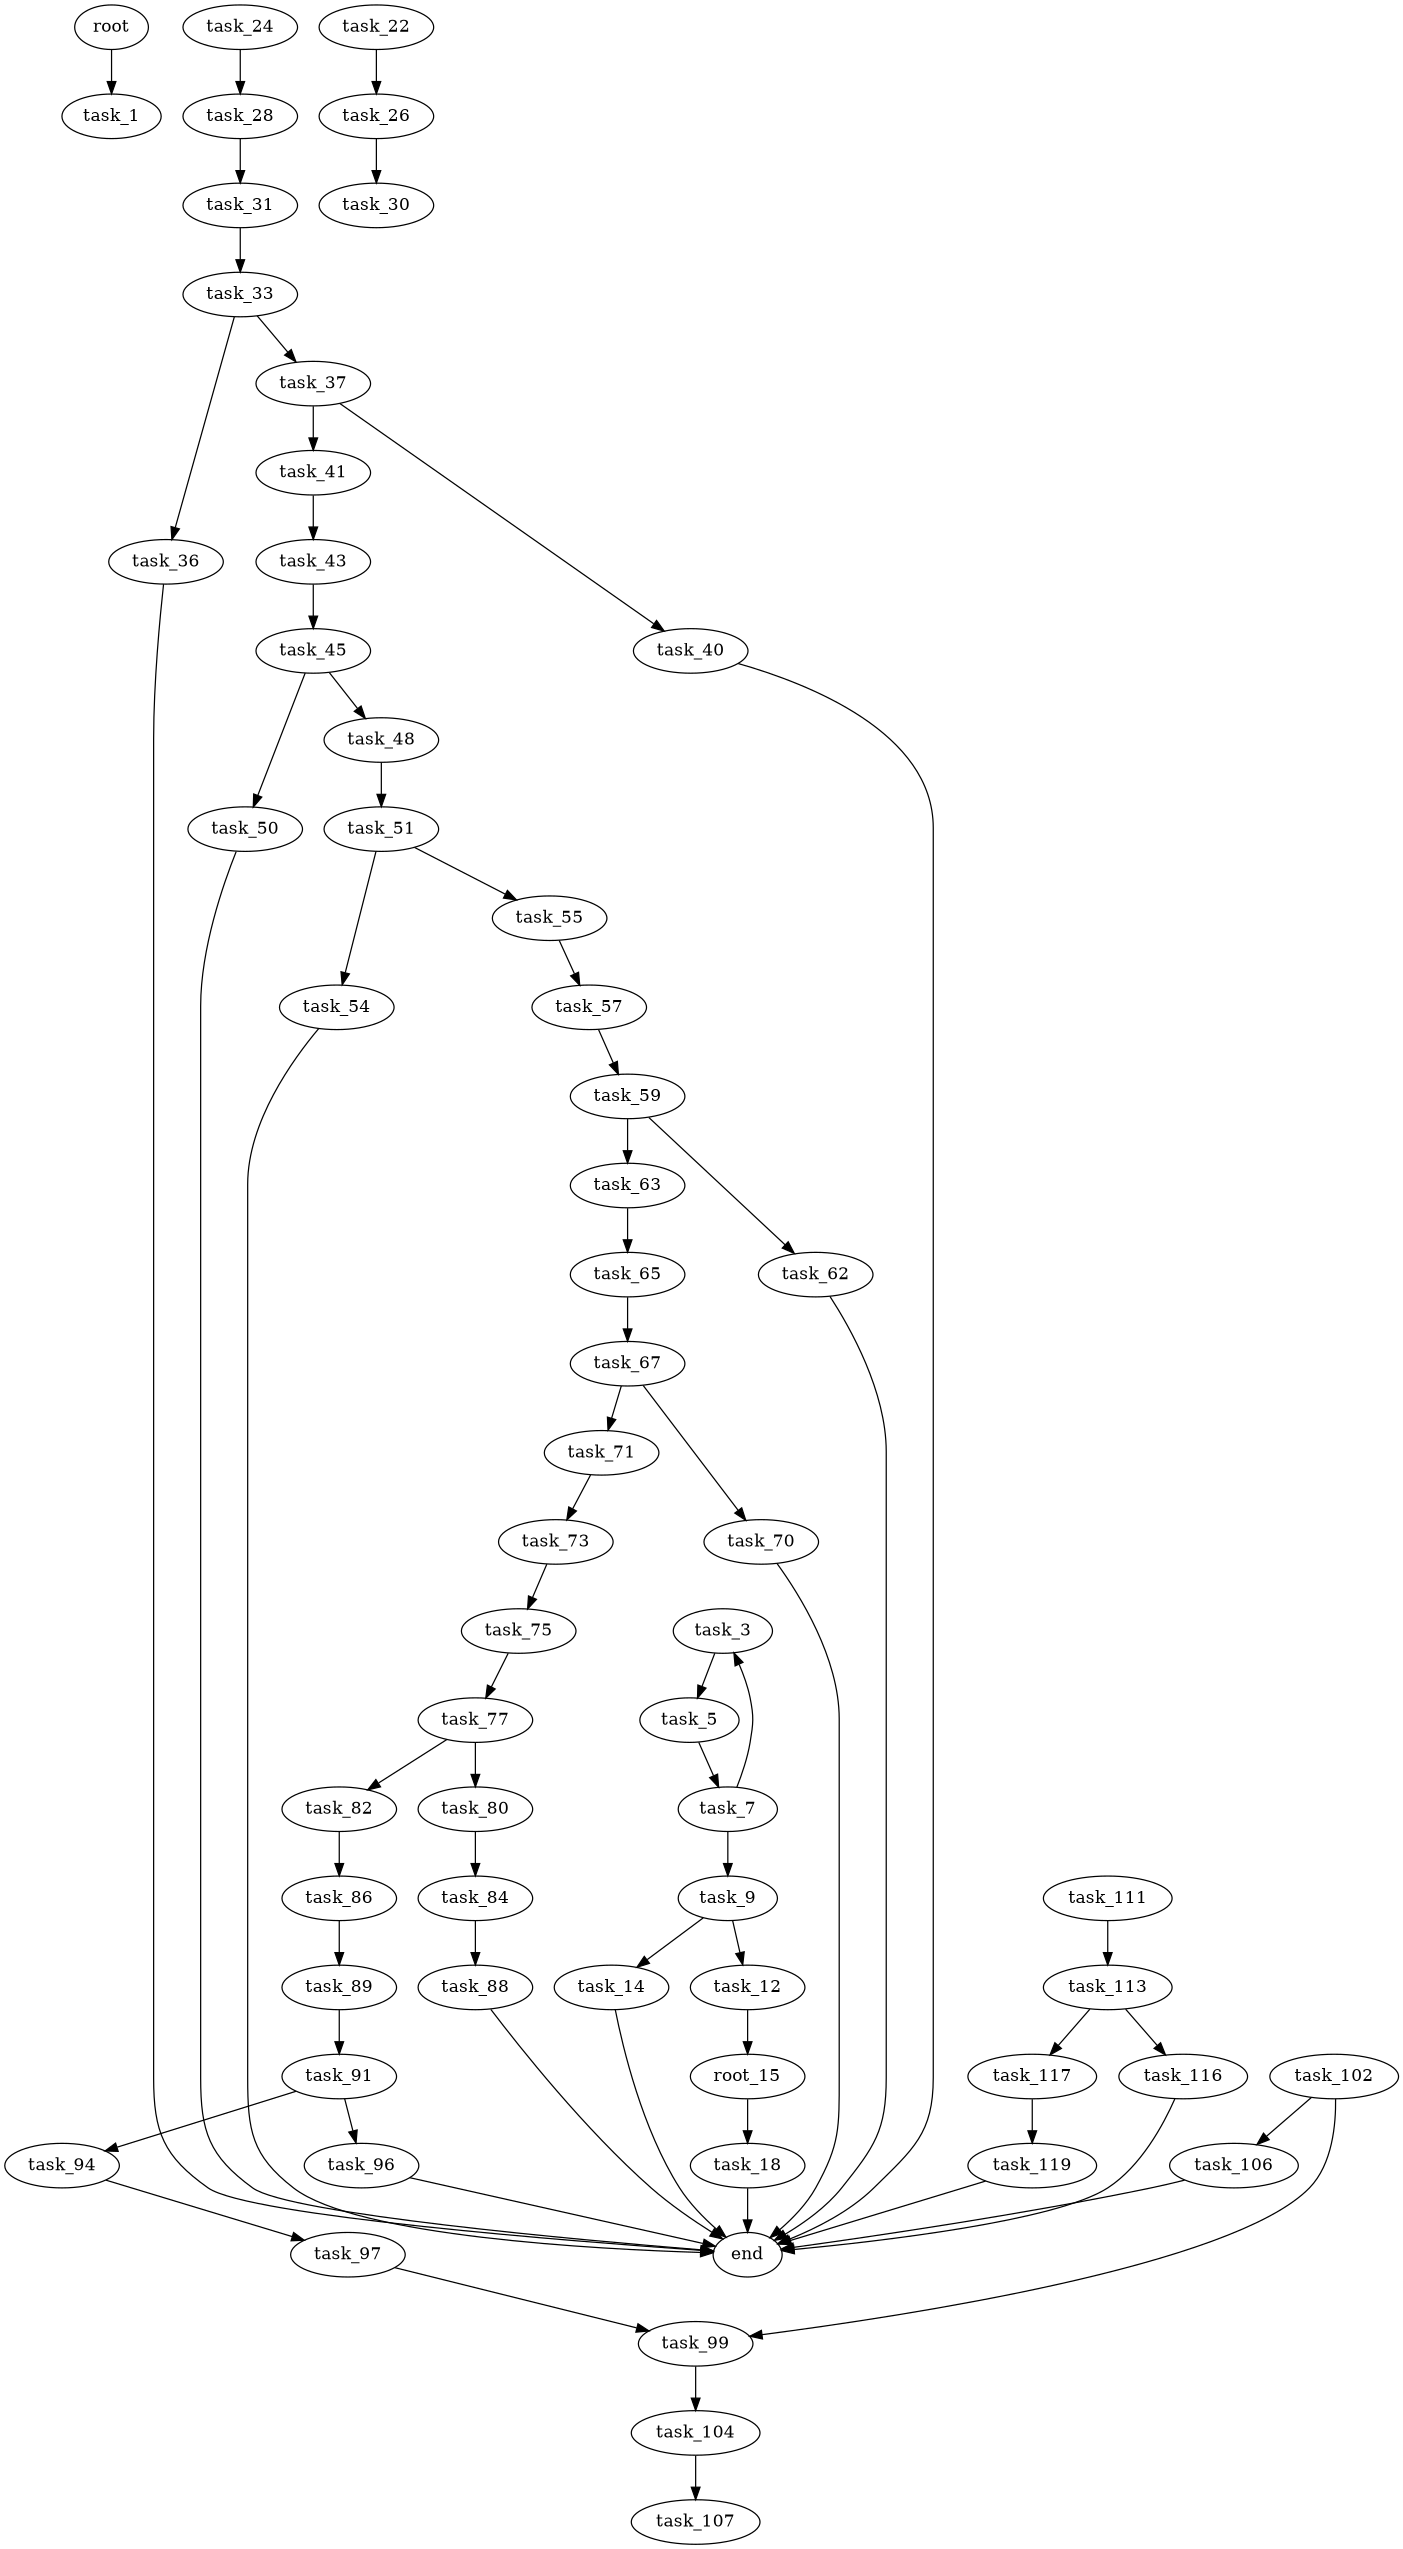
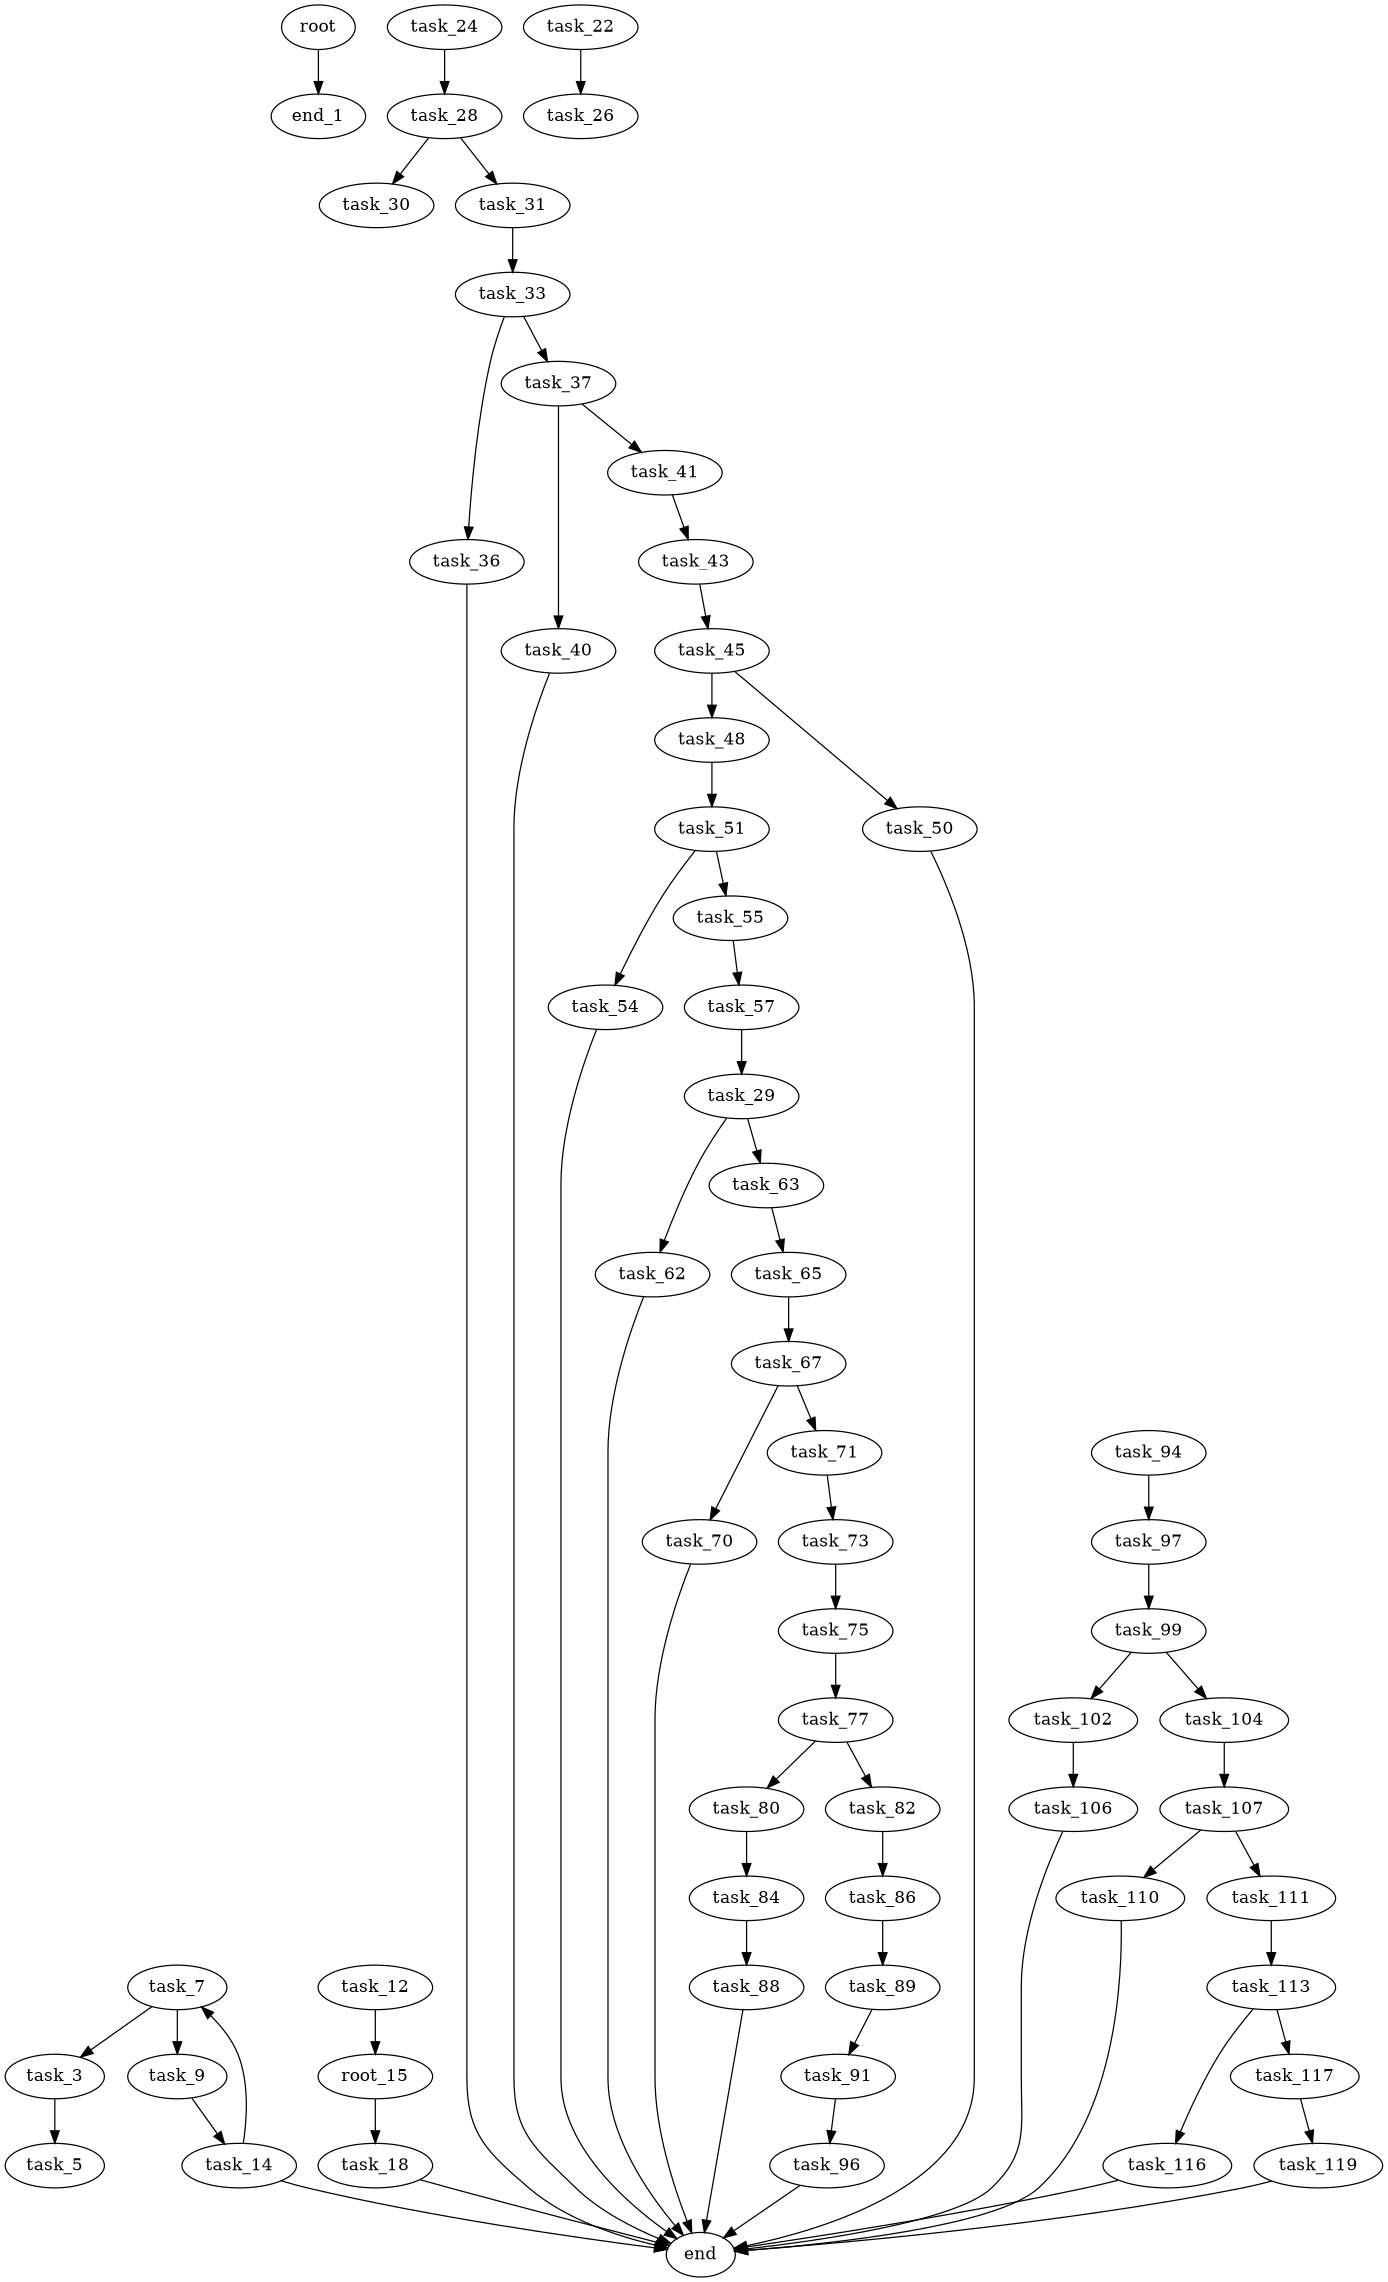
node "task_1": label "task_1" -> "end_1"
edge "task_26" -> "task_30": now "task_28" -> "task_30"
node "task_59": label "task_59" -> "task_29"
edge "task_5" -> "task_7": now "task_14" -> "task_7"
edge "task_107" -> "task_111": added
node "task_110": added
edge "task_9" -> "task_12": removed
edge "task_91" -> "task_94": removed
edge "task_102" -> "task_99": reversed
